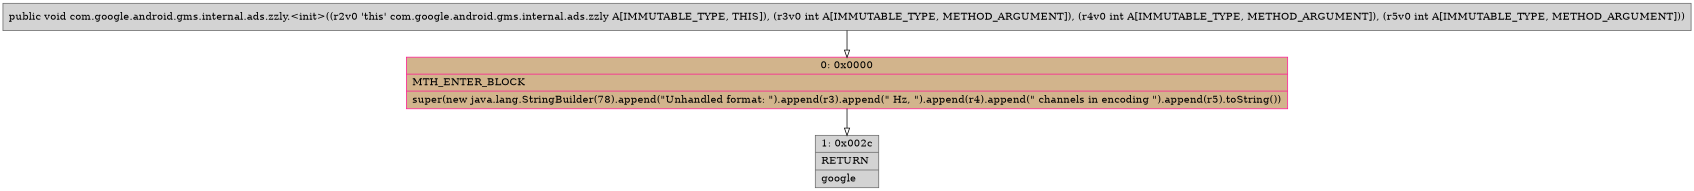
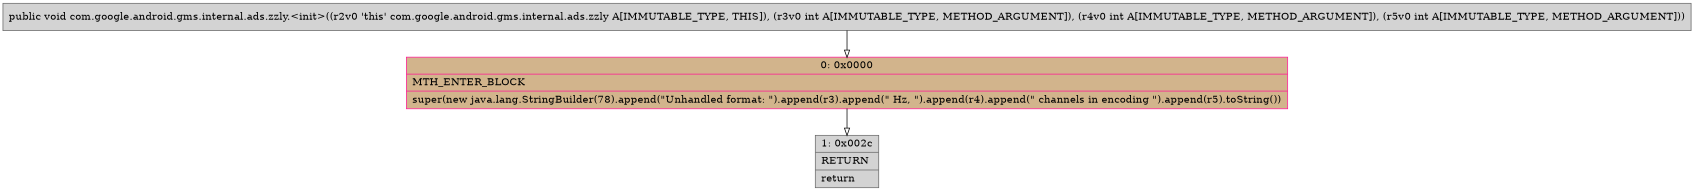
node "1: 0x002c": text "google" -> "return"
